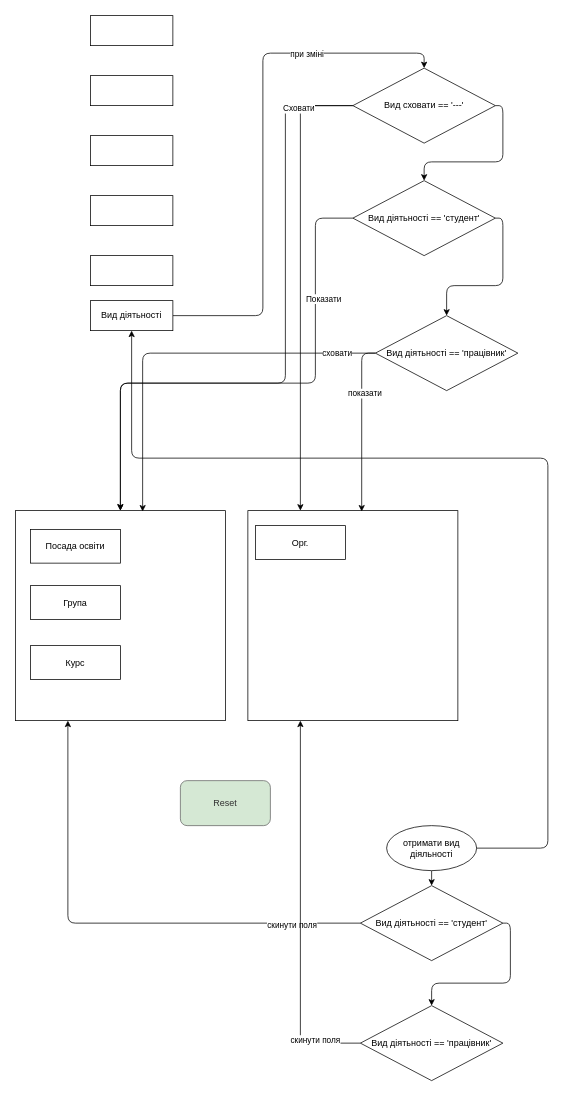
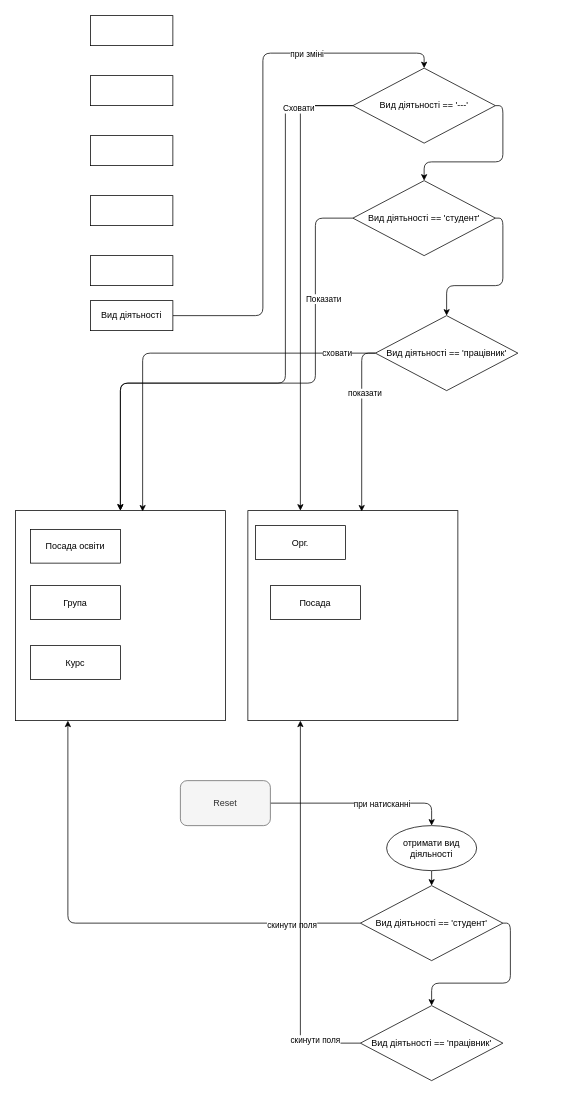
node "Вид сховати == '---'": label "Вид сховати == '---'" -> "Вид діятьності == '---'"
edge "отримати вид діяльності" -> "Вид діятьності": removed
node "Посада": added
node "Reset": fillcolor #d5e8d4 -> #f5f5f5
edge "Reset" -> "отримати вид діяльності": added, label "при натисканні"
